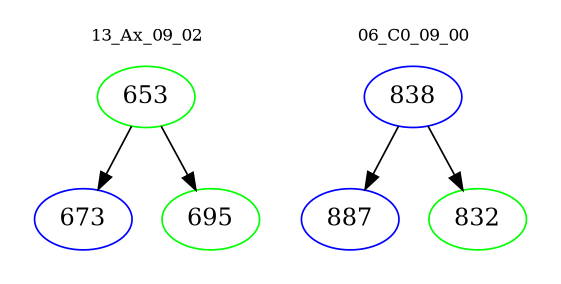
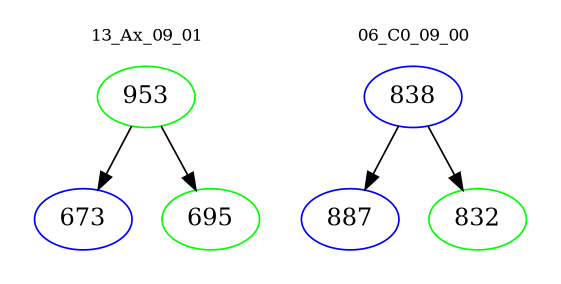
cluster "13_Ax_09_02": label "13_Ax_09_02" -> "13_Ax_09_01"
node "653": label "653" -> "953"
